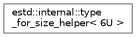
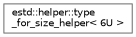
node "estd::internal::type _for_size_helper< 6U >": label "estd::internal::type _for_size_helper< 6U >" -> "estd::helper::type _for_size_helper< 6U >"
